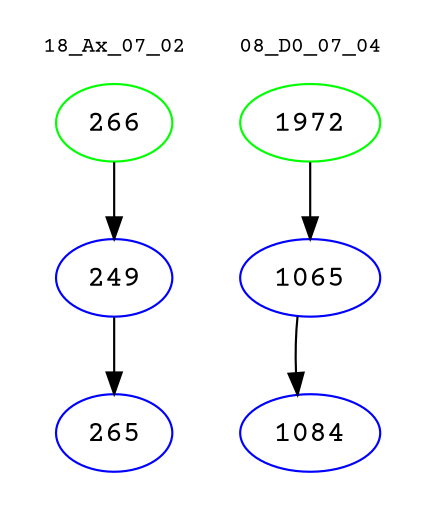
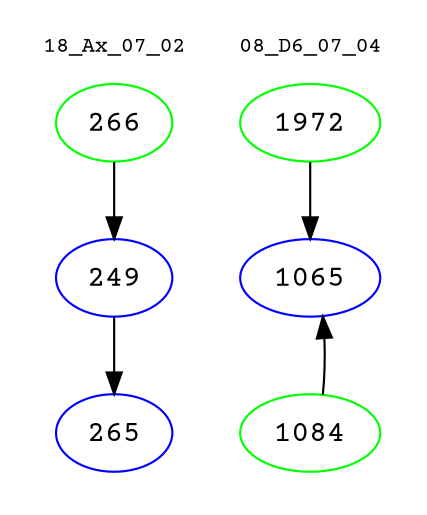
cluster "08_D0_07_04": label "08_D0_07_04" -> "08_D6_07_04"
edge "1065" -> "1084": reversed
node "1084": color blue -> green
